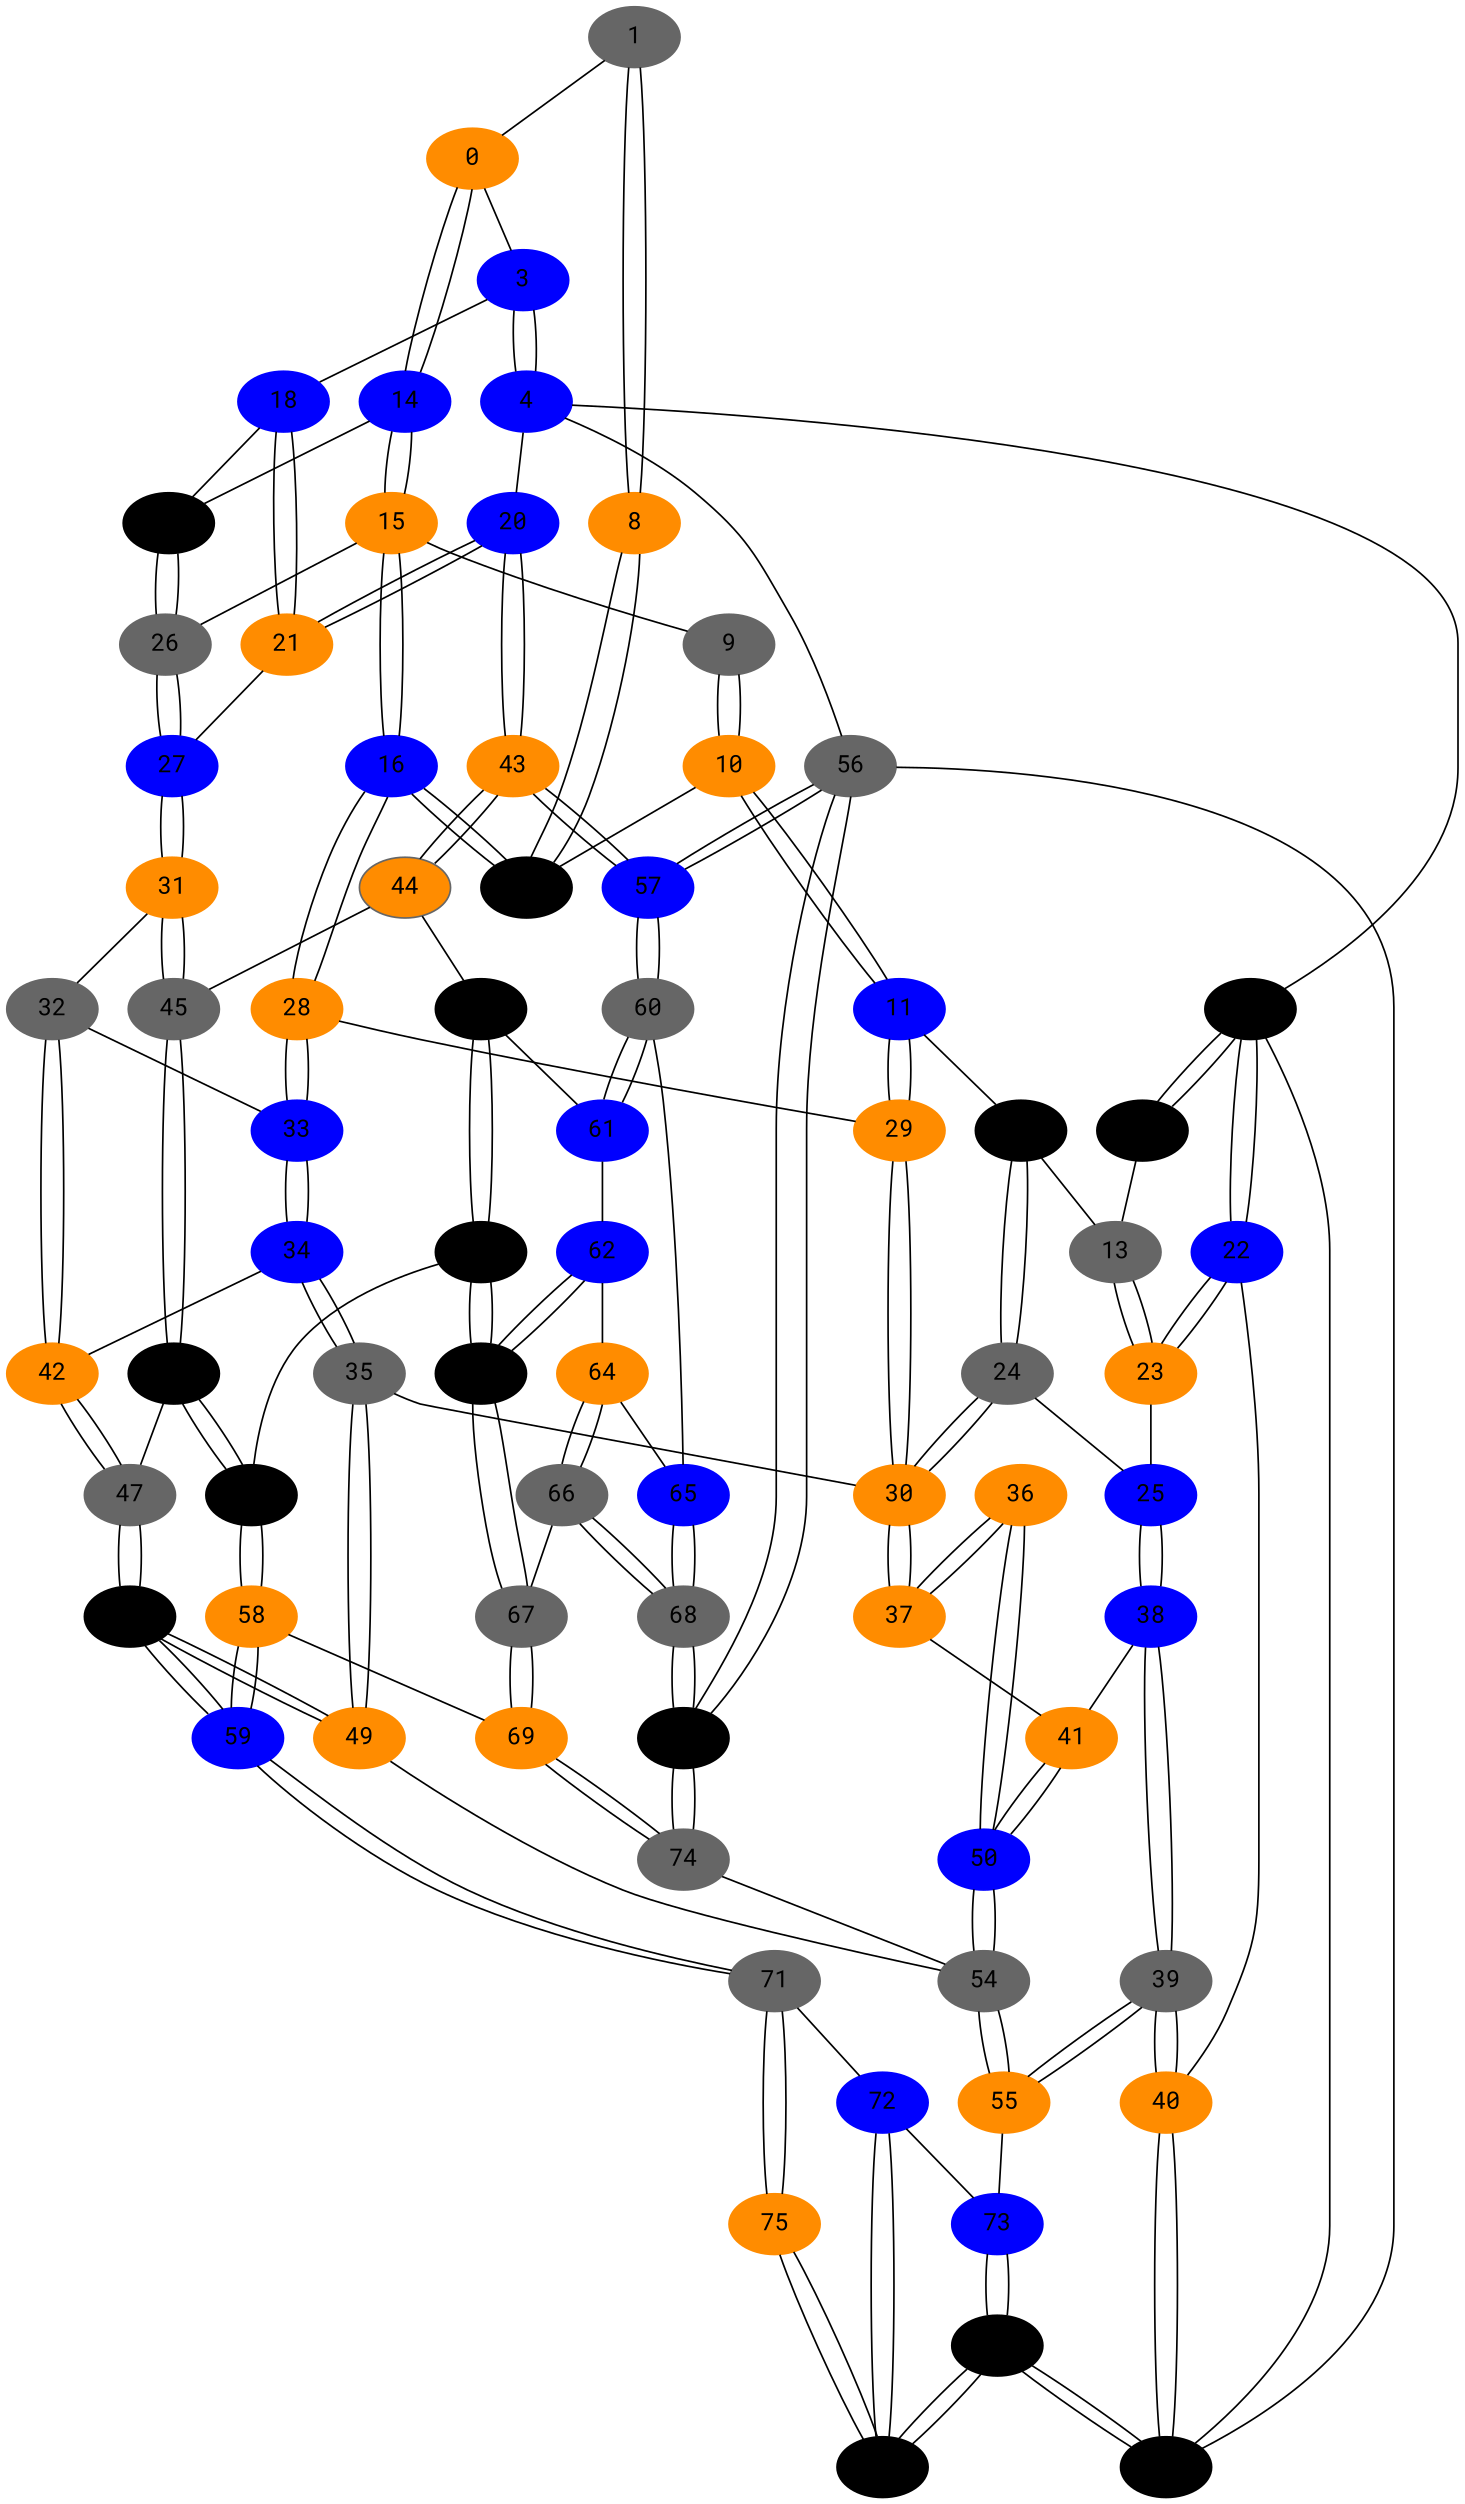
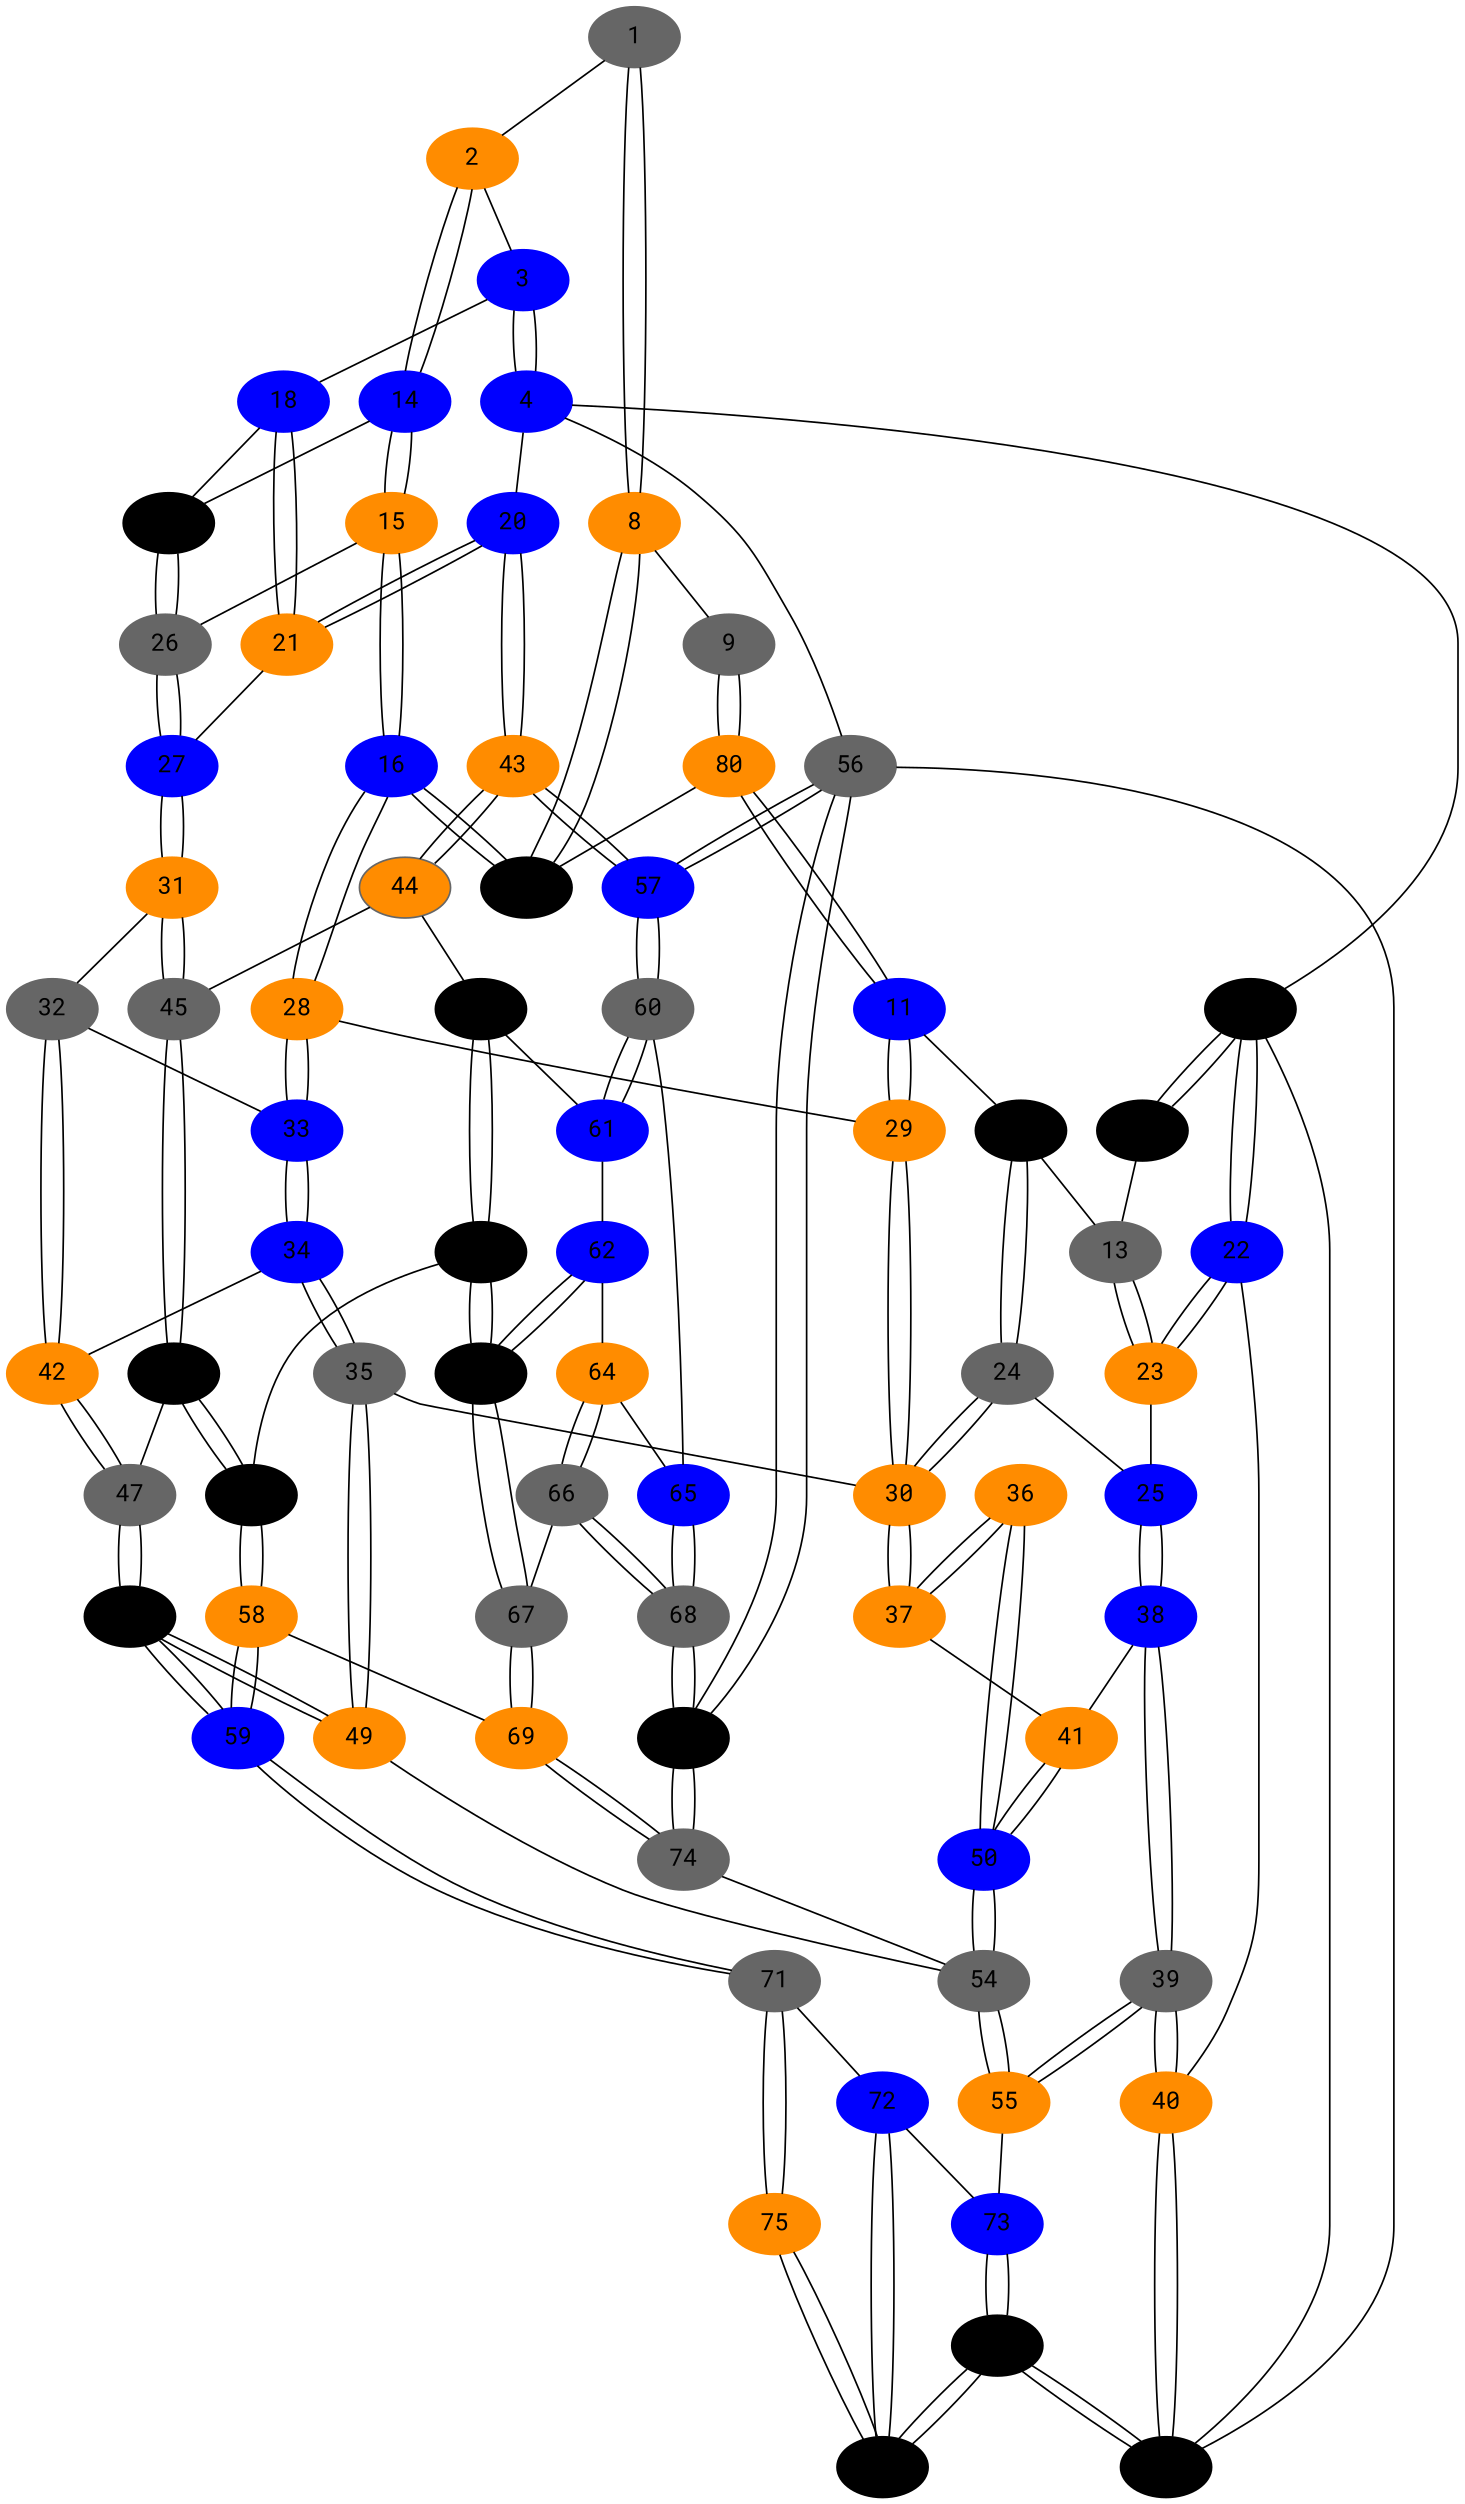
node "0": label "0" -> "2"
edge "15" -- "9": now "8" -- "9"
node "10": label "10" -> "80"
